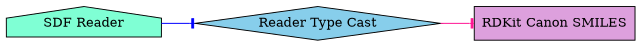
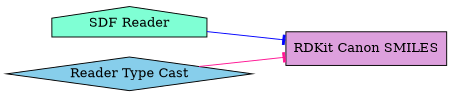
edge "SDF Reader" -> "Reader Type Cast": now "SDF Reader" -> "RDKit Canon SMILES"
